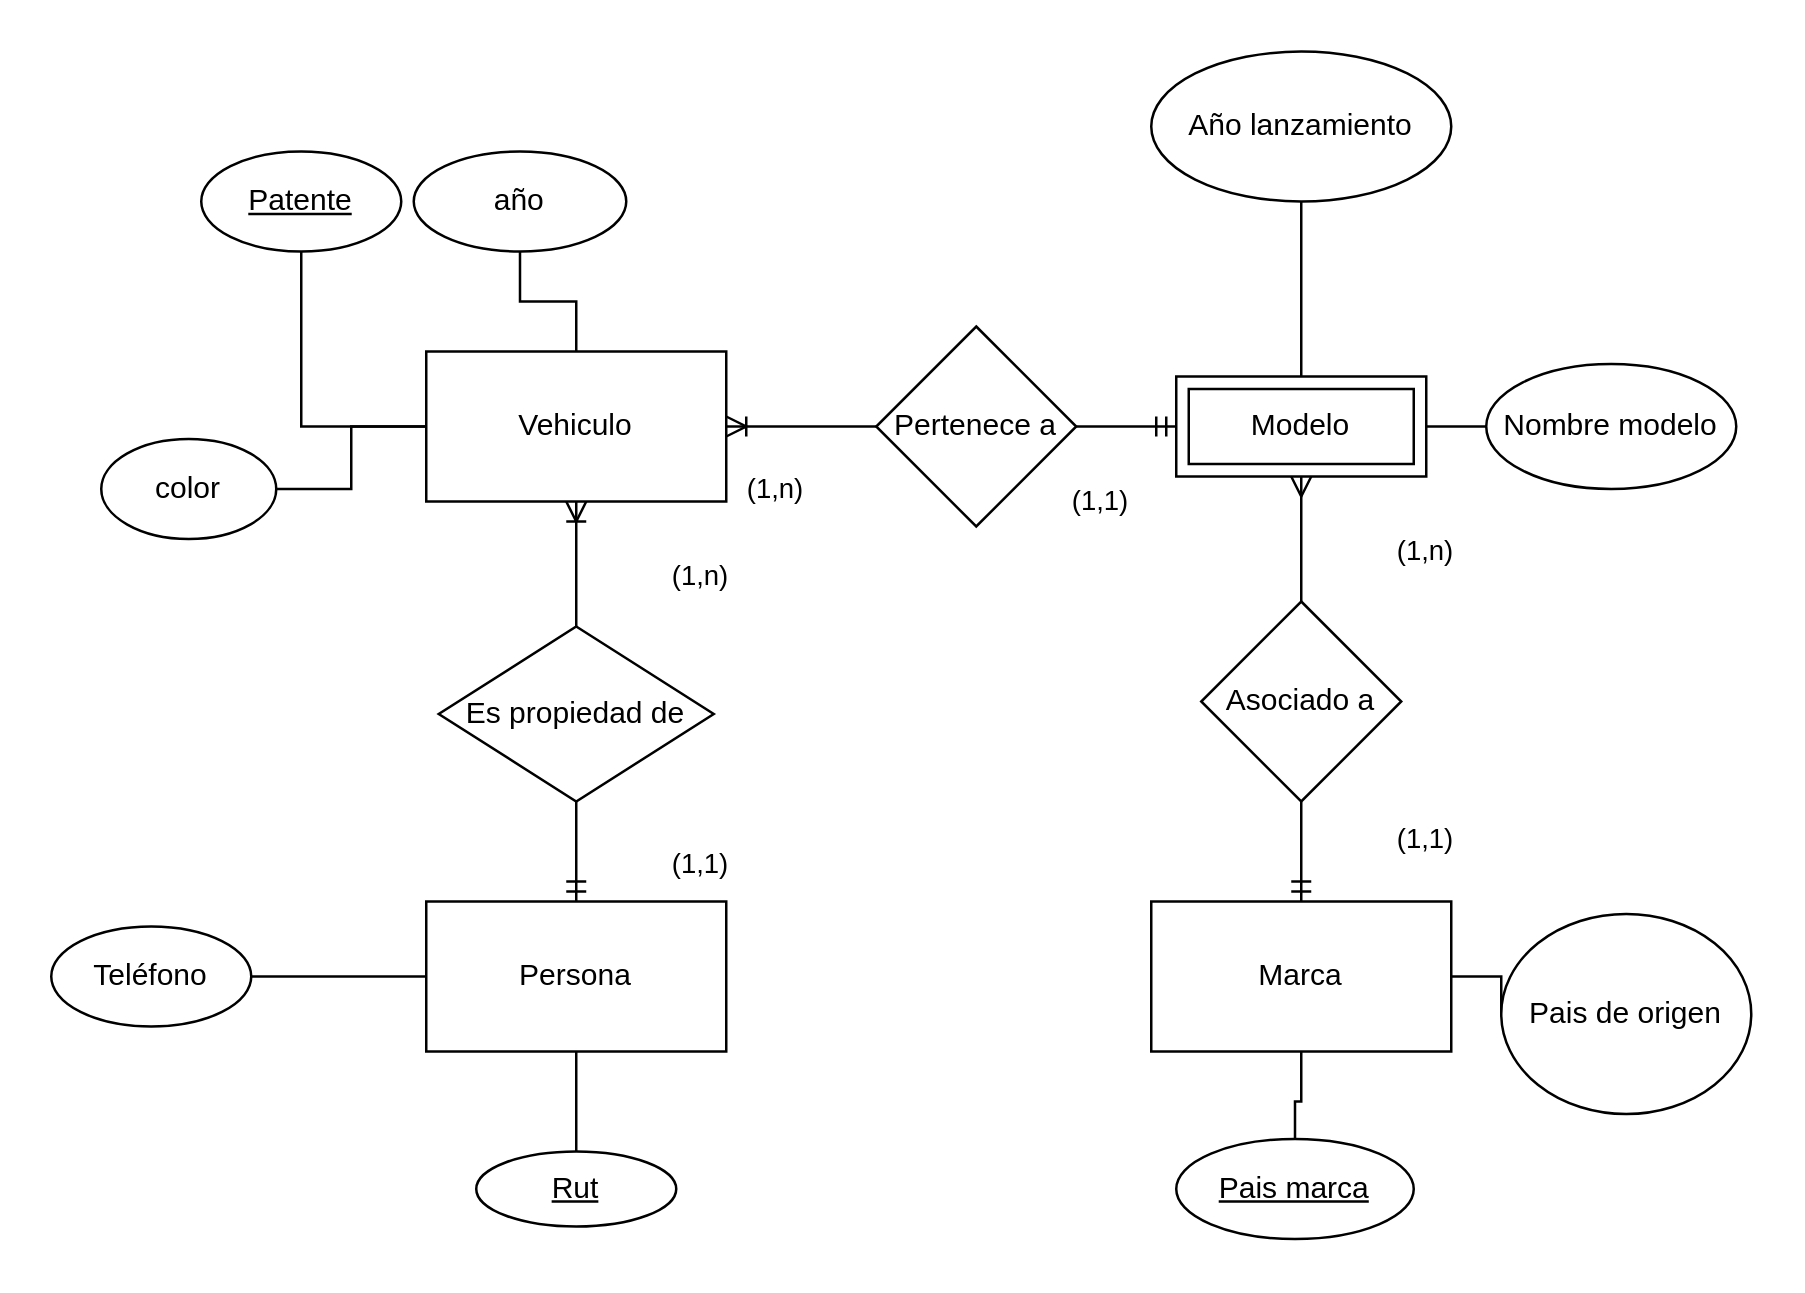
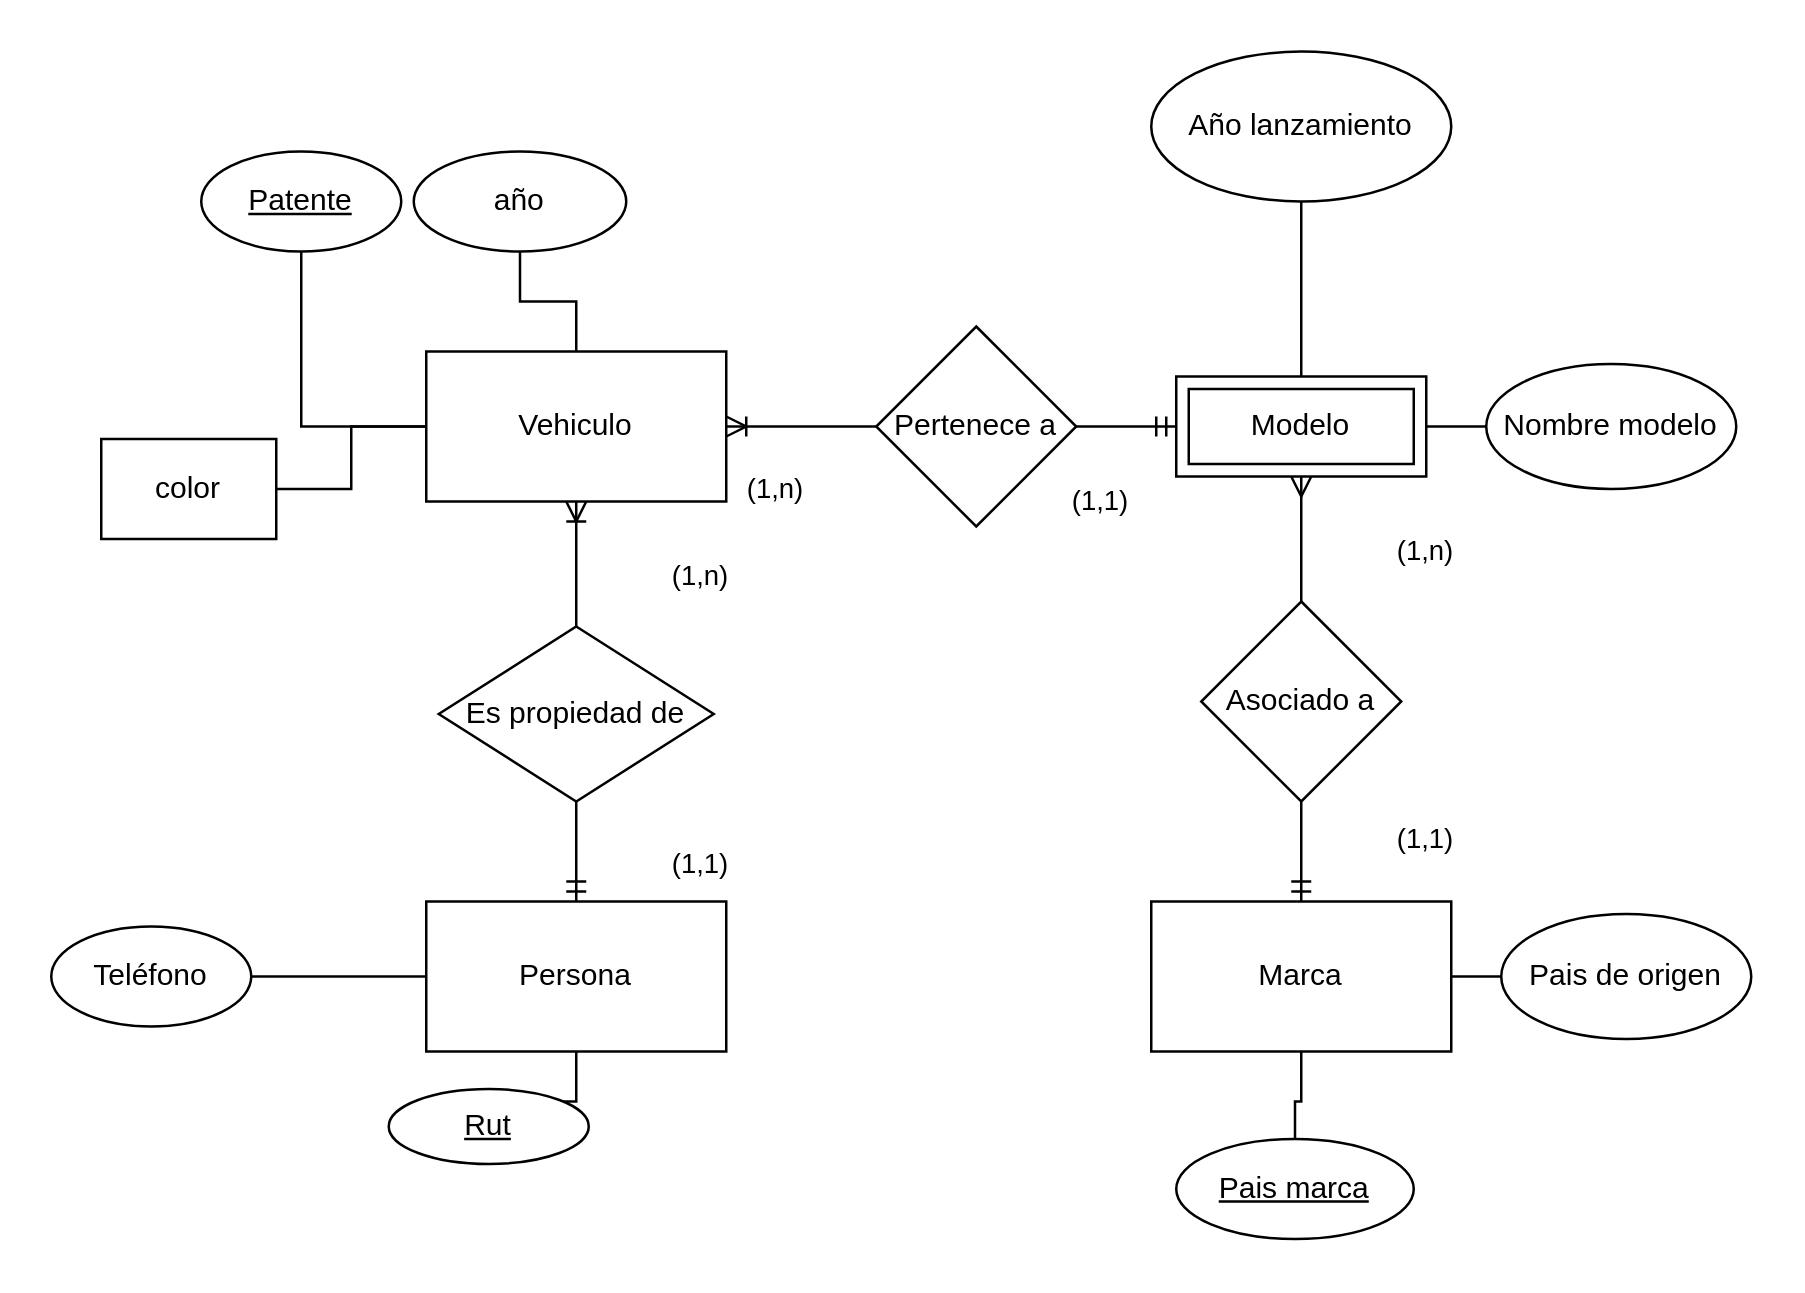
node "color": shape ellipse -> rectangle
node "Pais de origen": size 250x200 -> 250x125
node "Rut": moved (576, 1189) -> (489, 1126)
